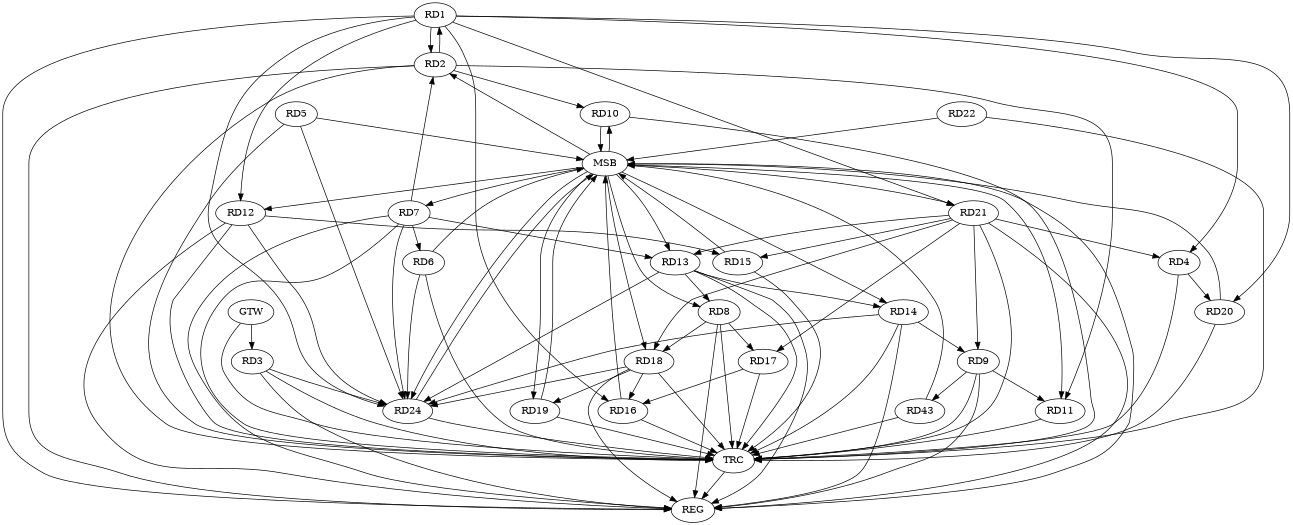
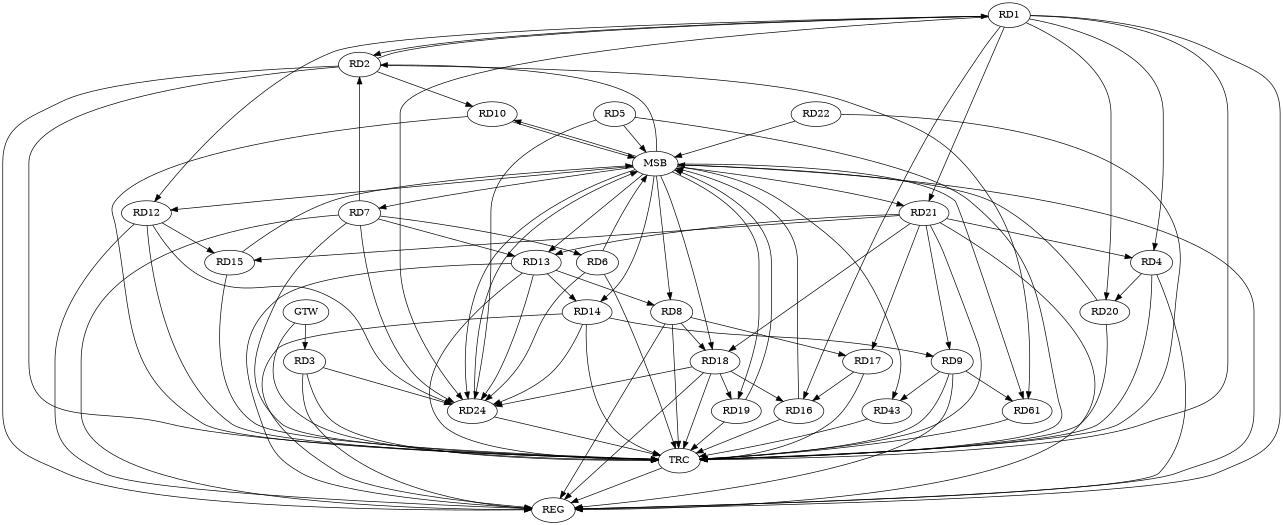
edge "RD43" -> "MSB": reversed
edge "RD1" -> "TRC": added
node "RD11": label "RD11" -> "RD61"
edge "RD4" -> "REG": added
